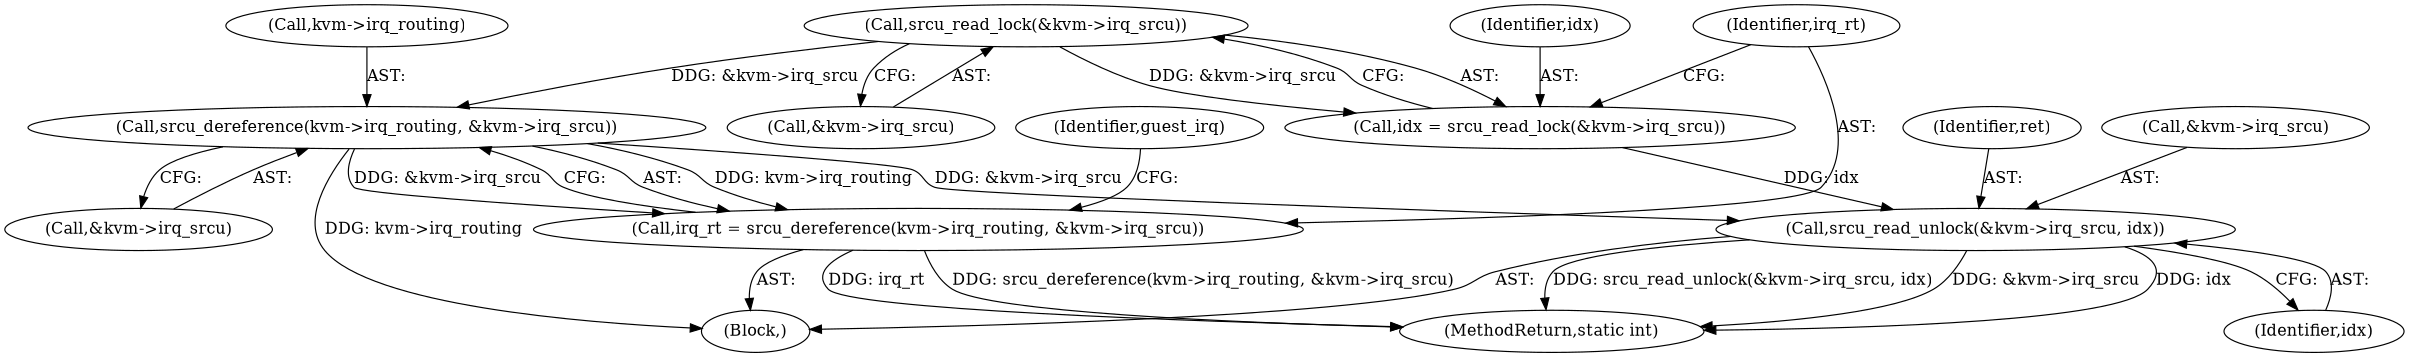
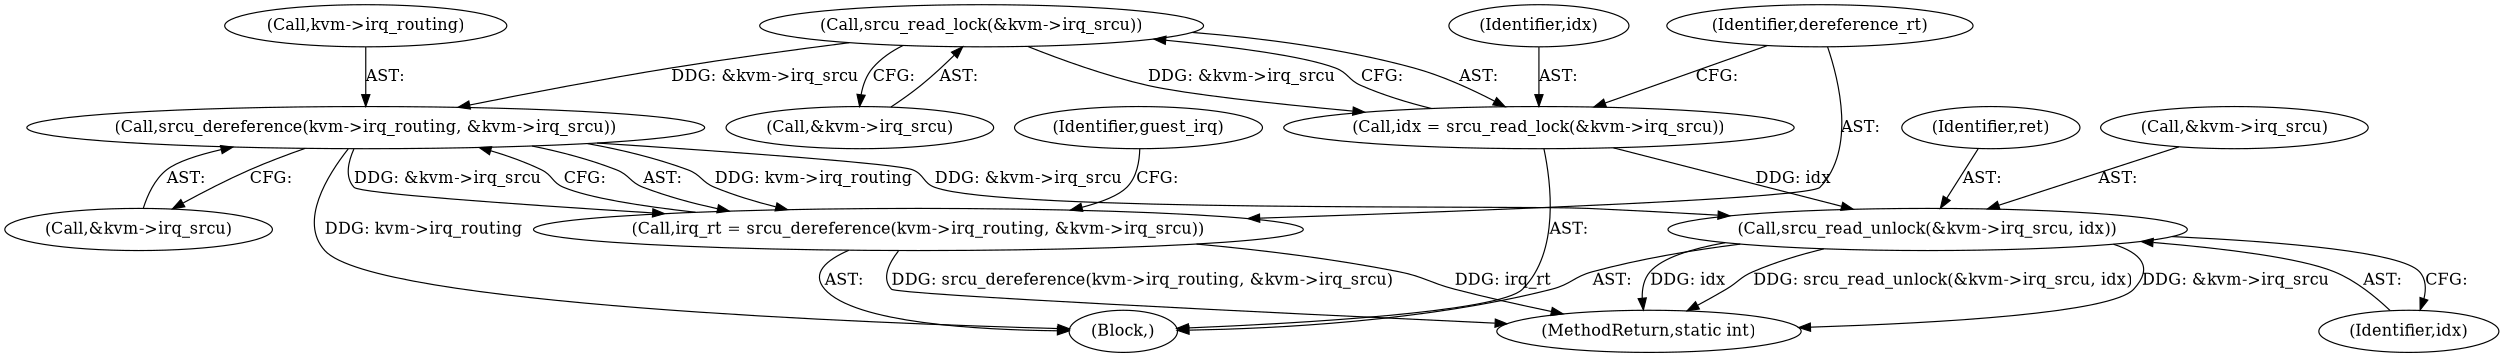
node "(Identifier,irq_rt)": label "(Identifier,irq_rt)" -> "(Identifier,dereference_rt)"
edge "(Call,idx = srcu_read_lock(&kvm->irq_srcu))" -> "(Block,)": added, label "AST:"
